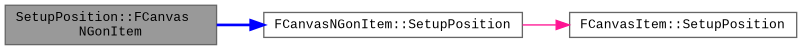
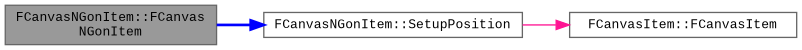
node "SetupPosition::FCanvas NGonItem": label "SetupPosition::FCanvas NGonItem" -> "FCanvasNGonItem::FCanvas NGonItem"
node "FCanvasItem::SetupPosition": label "FCanvasItem::SetupPosition" -> "FCanvasItem::FCanvasItem"
